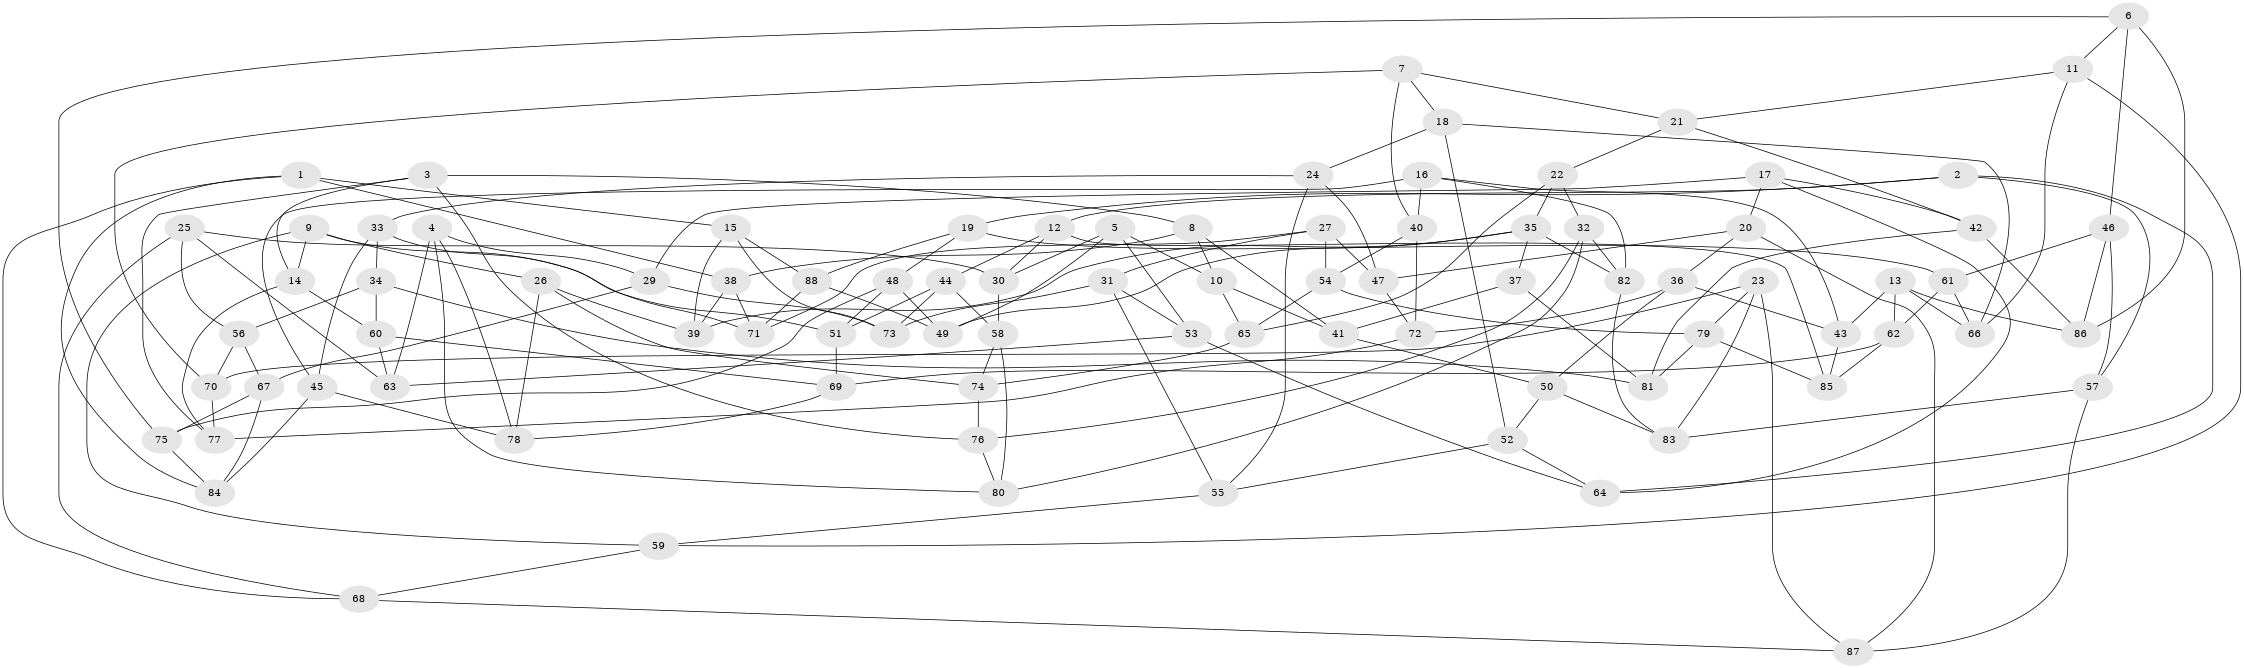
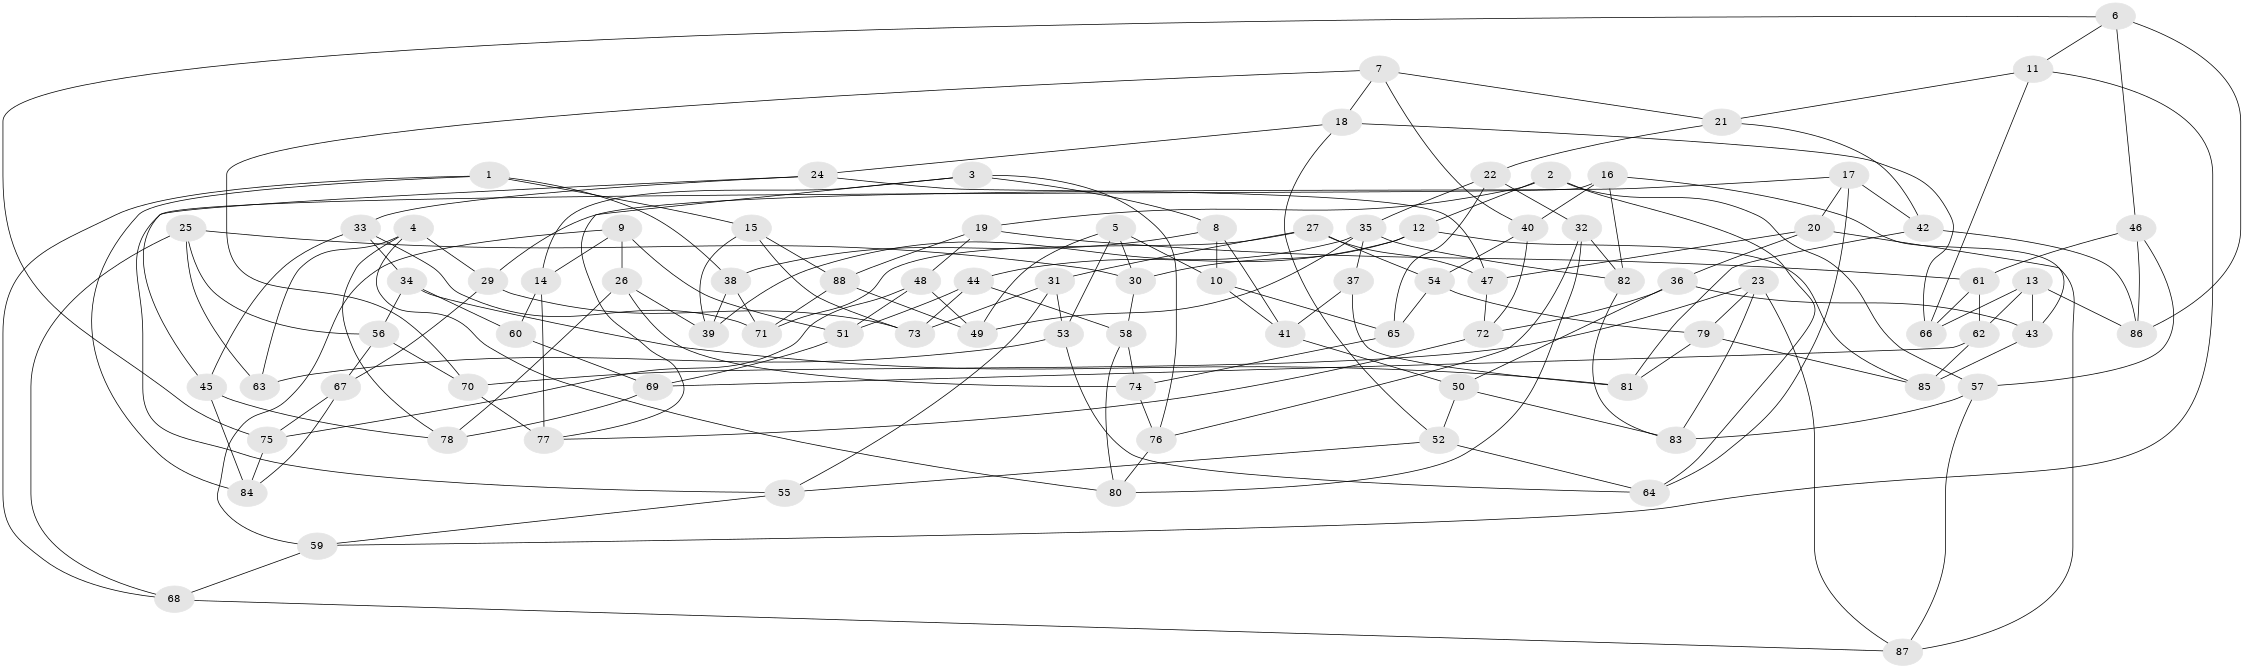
edge "60" -- "63": removed
